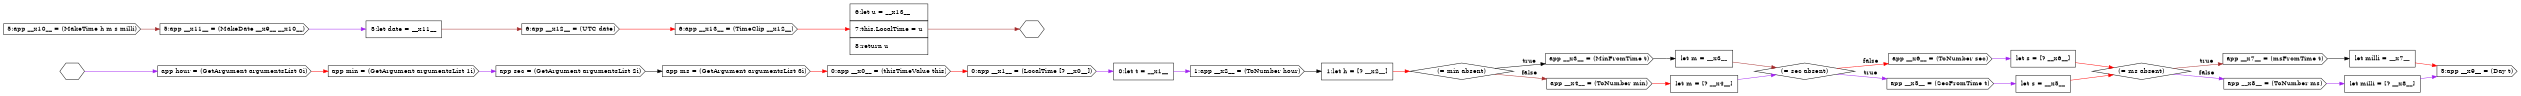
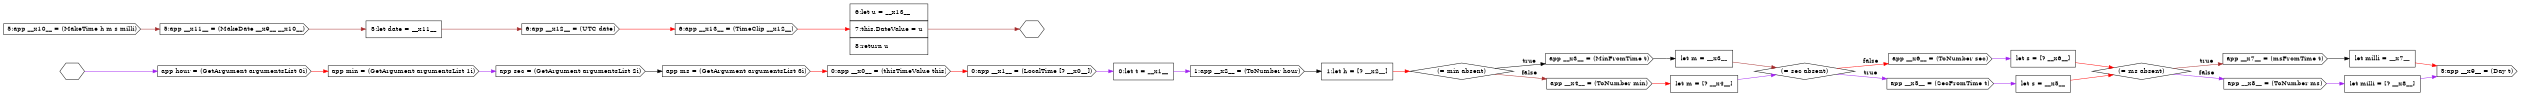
edge "5:app __x11__ = (MakeDate __x9__ __x10__)" -> "5:let date = __x11__": color purple -> brown
node "6:let u = __x13__": text "7:this.LocalTime = u" -> "7:this.DateValue = u"
